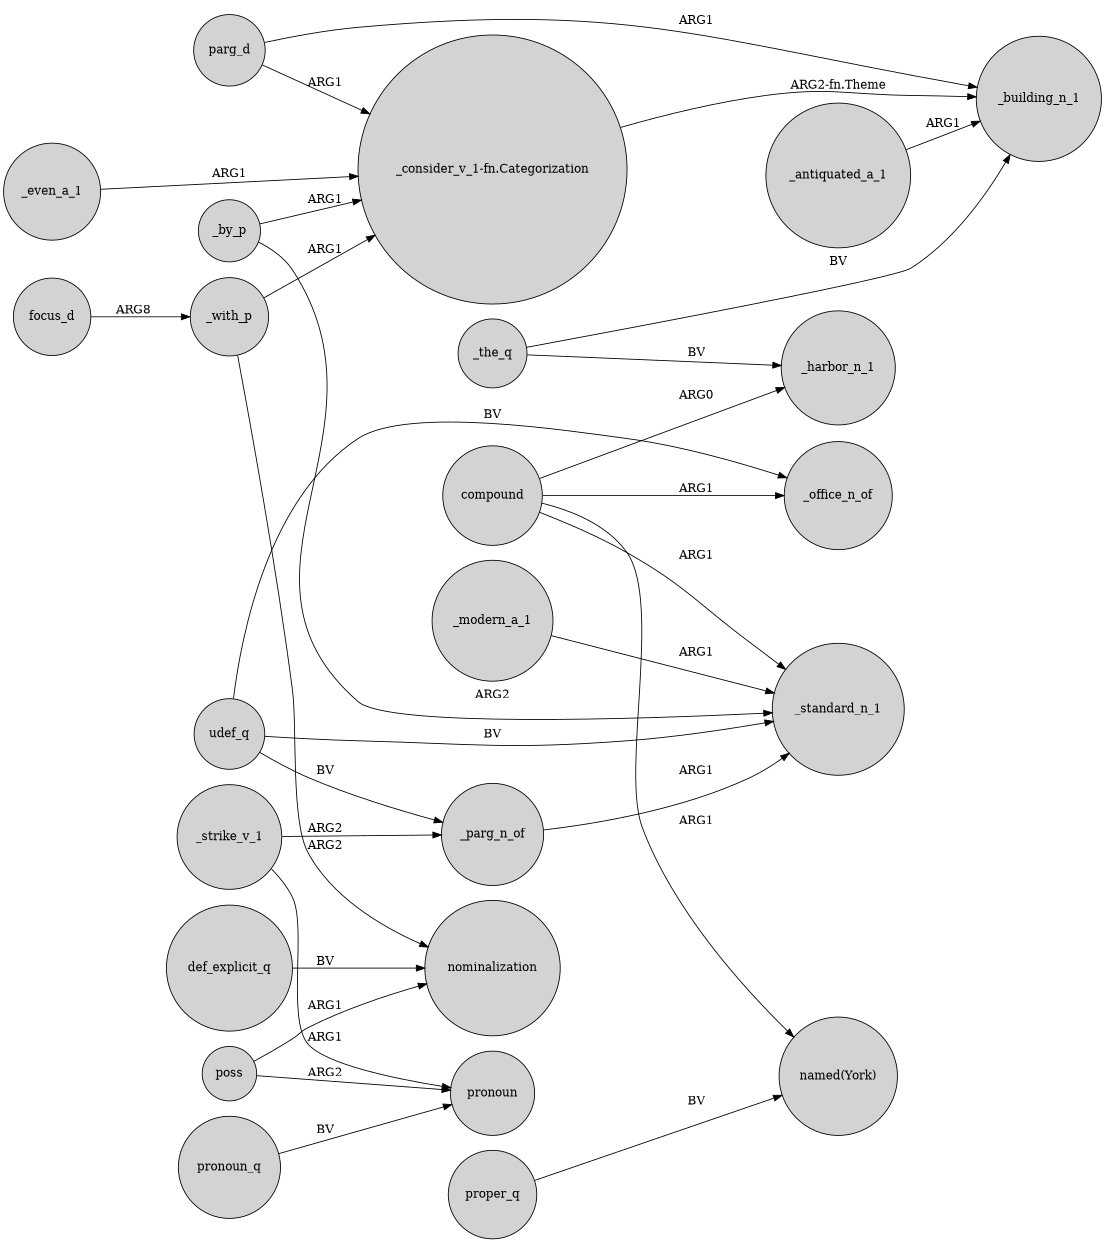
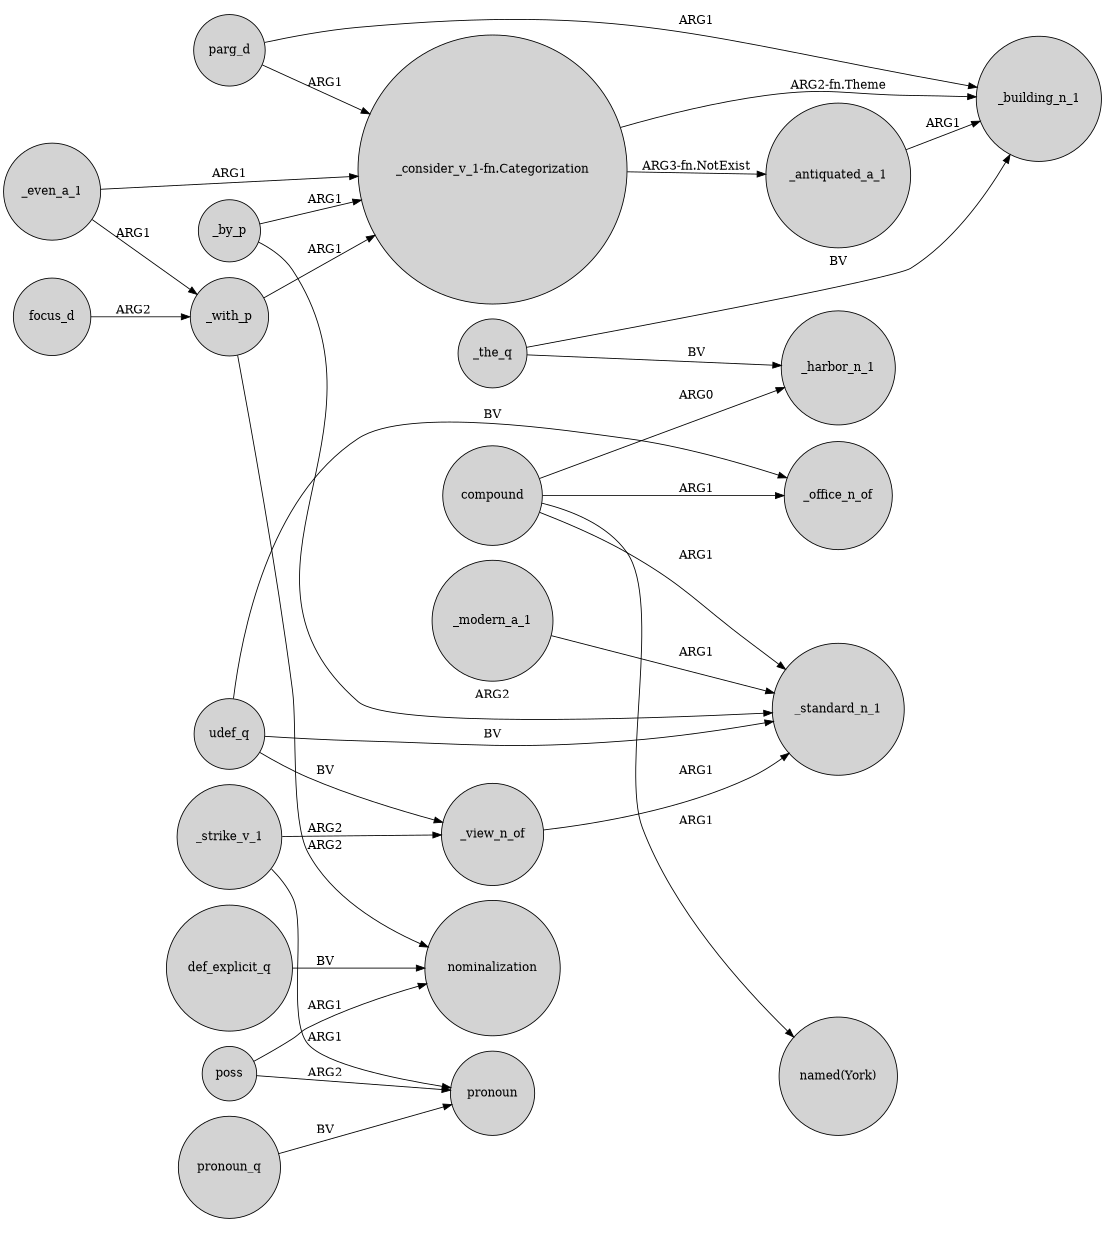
edge "_consider_v_1-fn.Categorization" -> "_antiquated_a_1": added, label "ARG3-fn.NotExist"
edge "_even_a_1" -> "_with_p": added, label "ARG1"
edge "focus_d" -> "_with_p": label "ARG8" -> "ARG2"
node "_parg_n_of": label "_parg_n_of" -> "_view_n_of"
node "proper_q": removed
